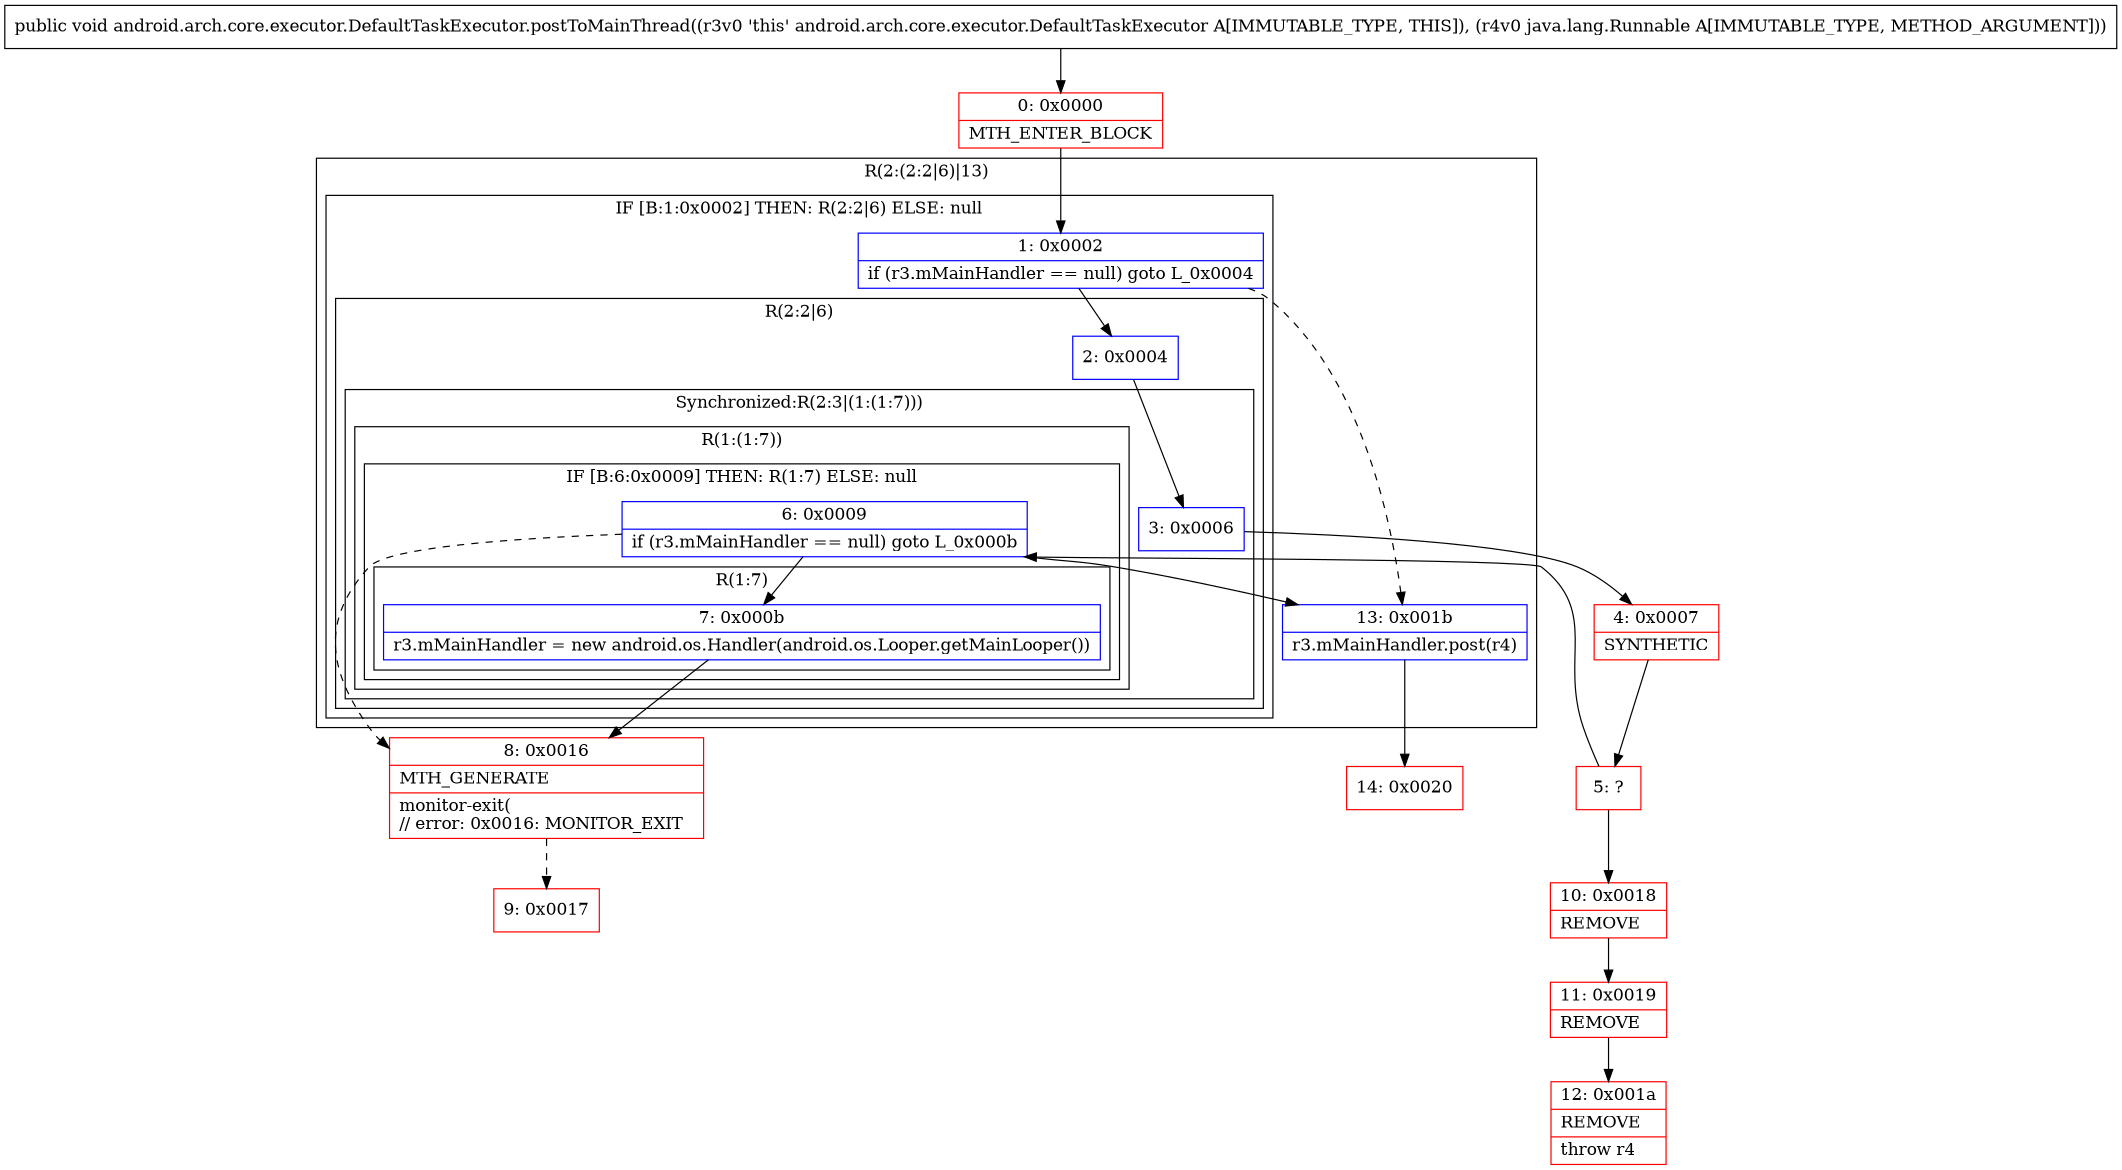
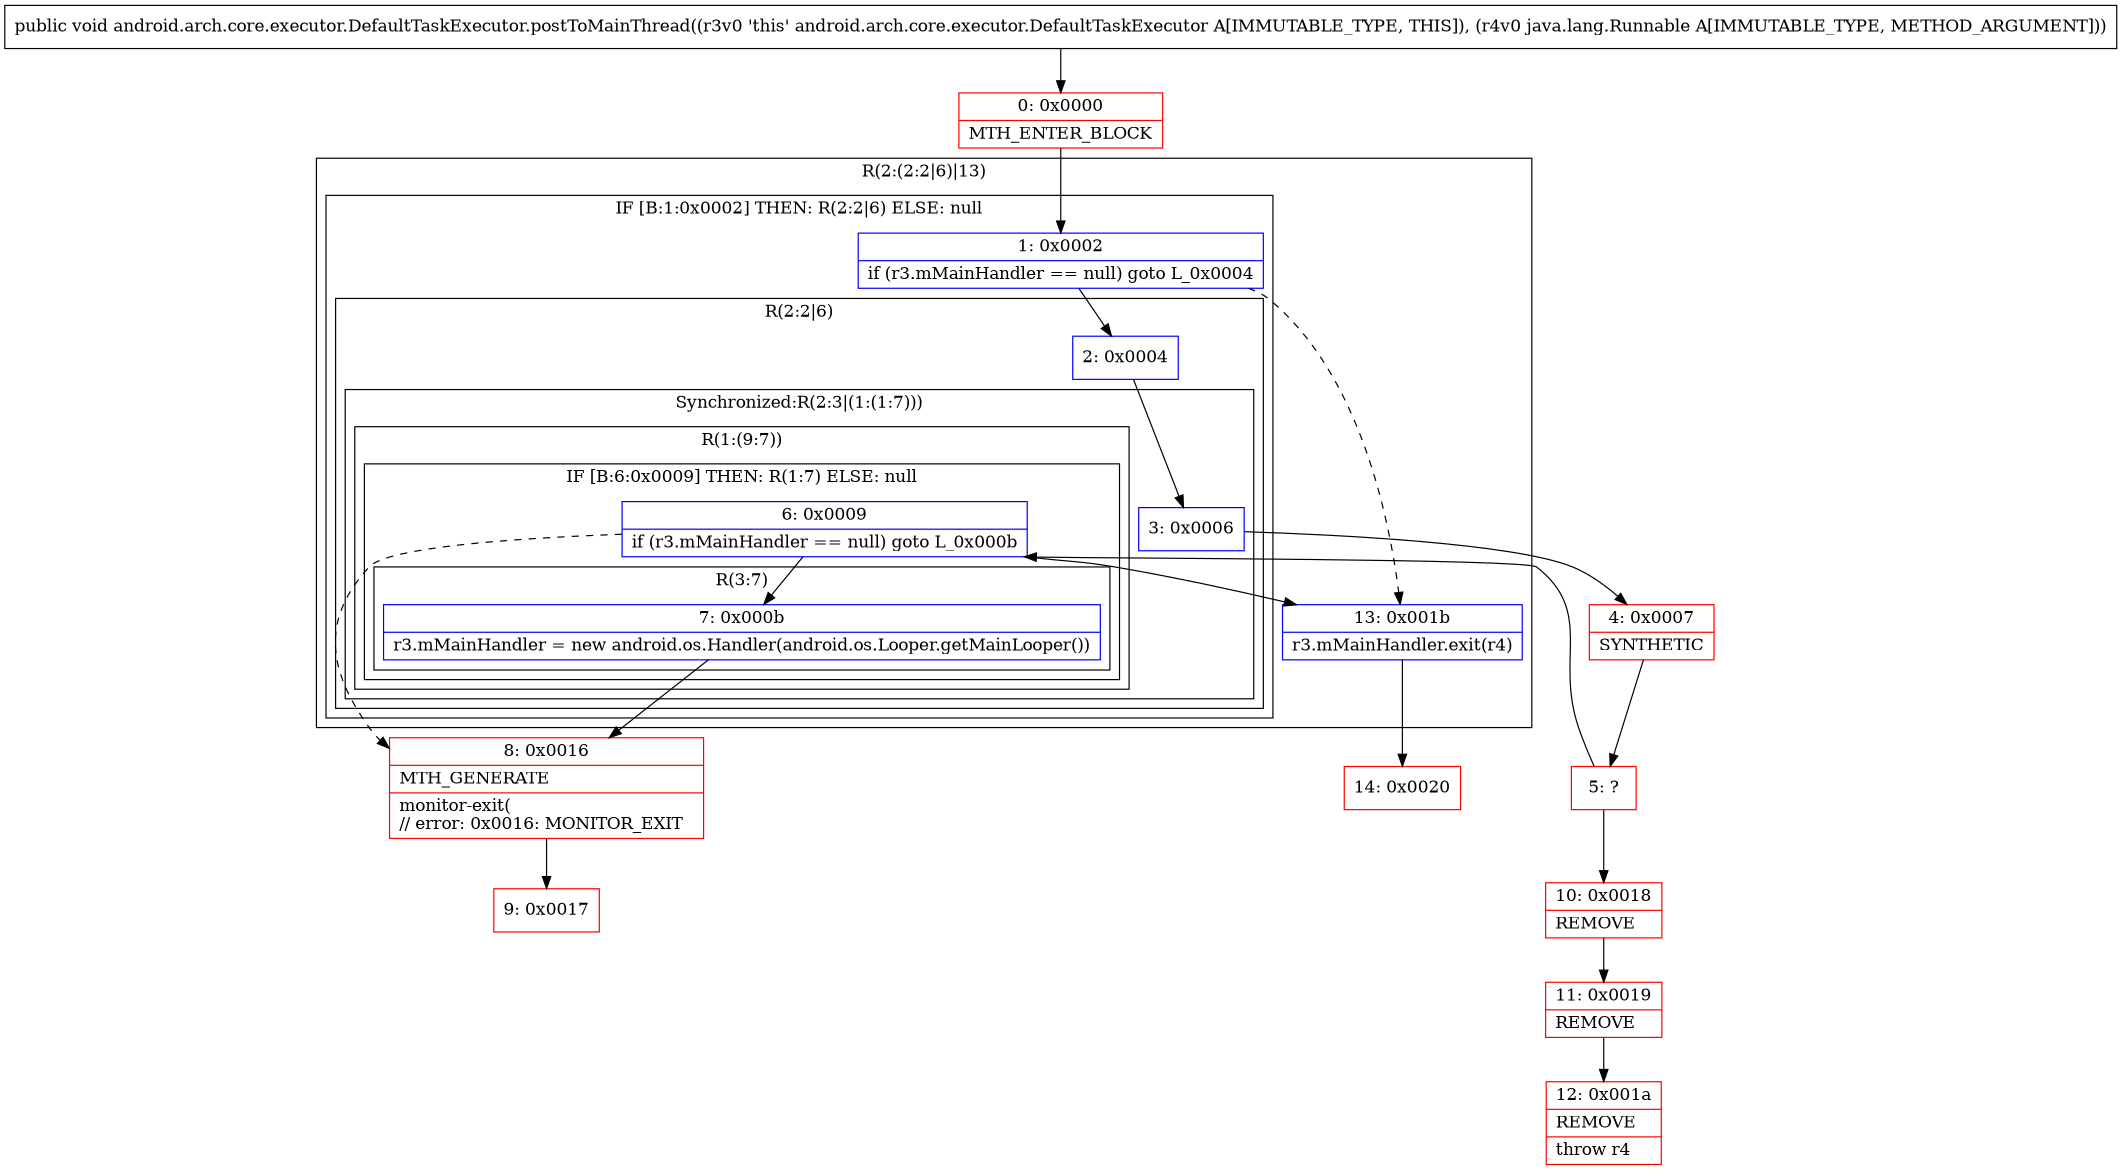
cluster "R(1:(1:7))": label "R(1:(1:7))" -> "R(1:(9:7))"
cluster "R(1:7)": label "R(1:7)" -> "R(3:7)"
node "13: 0x001b": text "r3.mMainHandler.post(r4)" -> "r3.mMainHandler.exit(r4)"
edge "8: 0x0016" -> "9: 0x0017": style dashed -> solid
